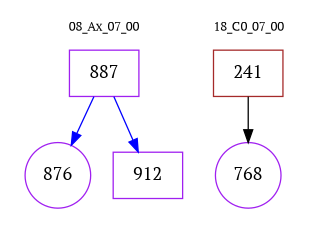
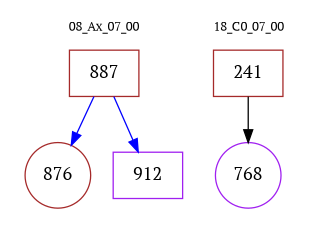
node "887": color purple -> brown
node "876": color purple -> brown
